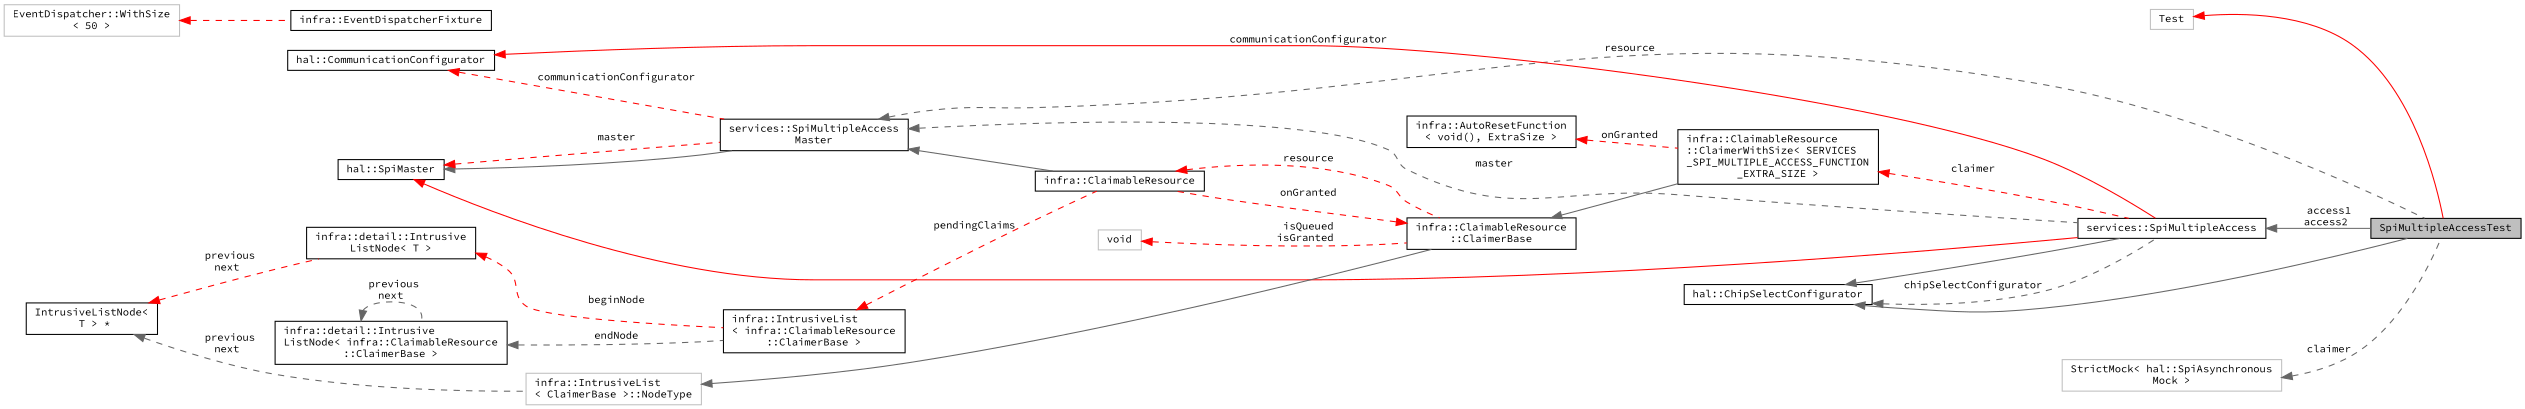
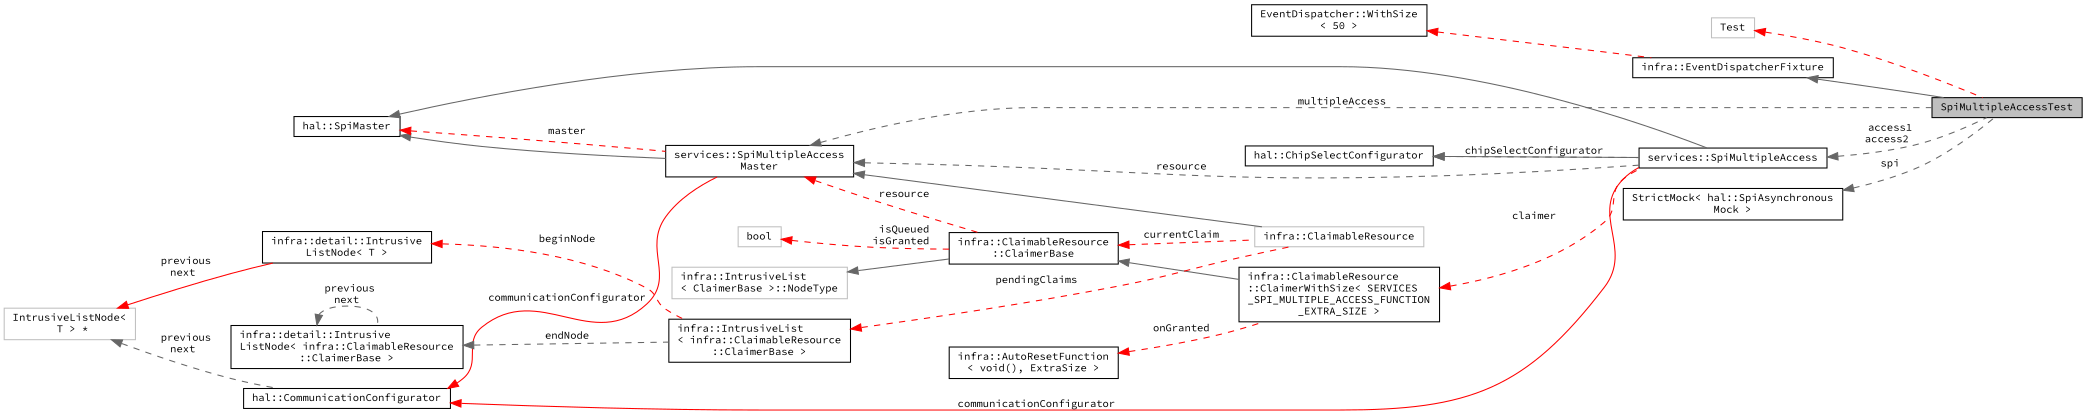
node "EventDispatcher::WithSize < 50 >": color grey75 -> black
edge "SpiMultipleAccessTest" -> "services::SpiMultipleAccess Master": label " resource" -> " multipleAccess"
edge "SpiMultipleAccessTest" -> "Test": style solid -> dashed
edge "services::SpiMultipleAccess Master" -> "hal::CommunicationConfigurator": style dashed -> solid
edge "services::SpiMultipleAccess" -> "services::SpiMultipleAccess Master": label " master" -> " resource"
edge "infra::ClaimableResource ::ClaimerBase" -> "infra::ClaimableResource": now "infra::ClaimableResource ::ClaimerBase" -> "services::SpiMultipleAccess Master"
node "infra::ClaimableResource": color black -> grey75
edge "infra::ClaimableResource" -> "infra::ClaimableResource ::ClaimerBase": label " onGranted" -> " currentClaim"
edge "SpiMultipleAccessTest" -> "services::SpiMultipleAccess": style solid -> dashed
node "void": label "void" -> "bool"
edge "infra::detail::Intrusive ListNode< T >" -> "IntrusiveListNode< T > *": style dashed -> solid
edge "services::SpiMultipleAccess" -> "hal::SpiMaster": color red -> gray40
edge "SpiMultipleAccessTest" -> "hal::ChipSelectConfigurator": now "SpiMultipleAccessTest" -> "infra::EventDispatcherFixture"
node "IntrusiveListNode< T > *": color black -> grey75
edge "SpiMultipleAccessTest" -> "StrictMock< hal::SpiAsynchronous Mock >": label " claimer" -> " spi"
node "StrictMock< hal::SpiAsynchronous Mock >": color grey75 -> black
edge "infra::IntrusiveList < ClaimerBase >::NodeType" -> "IntrusiveListNode< T > *": now "hal::CommunicationConfigurator" -> "IntrusiveListNode< T > *"
